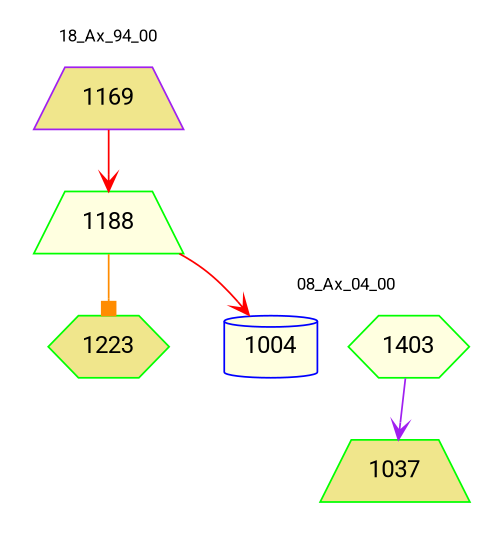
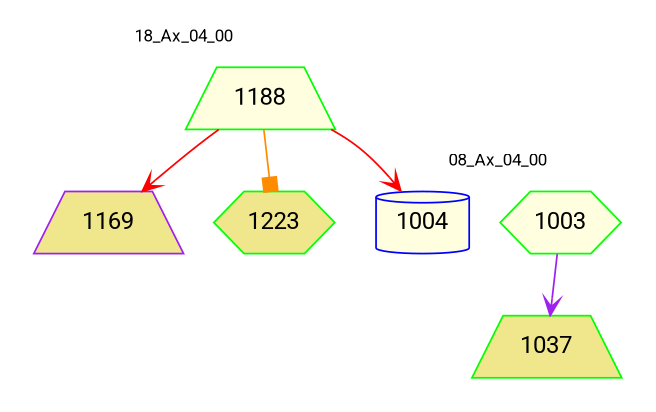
cluster "18_Ax_94_00": label "18_Ax_94_00" -> "18_Ax_04_00"
edge "1169" -> "1188": reversed
node "1403": label "1403" -> "1003"
